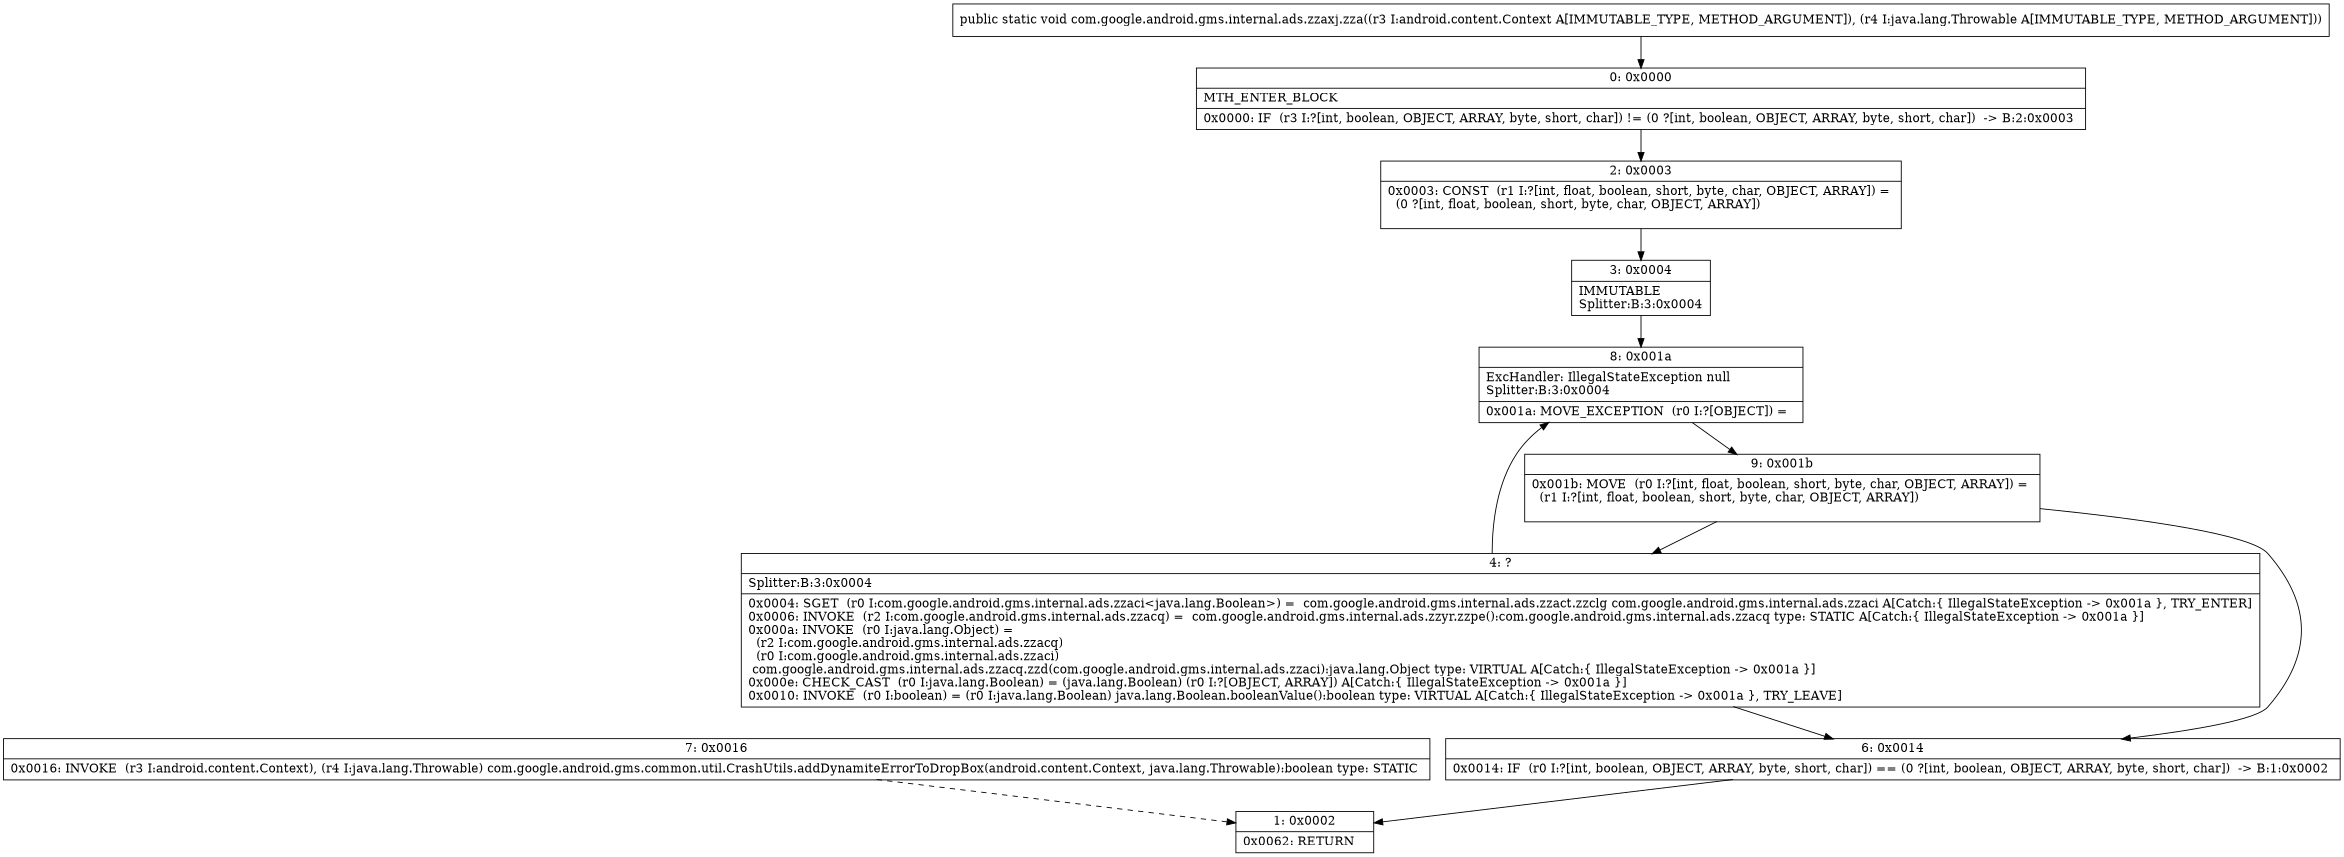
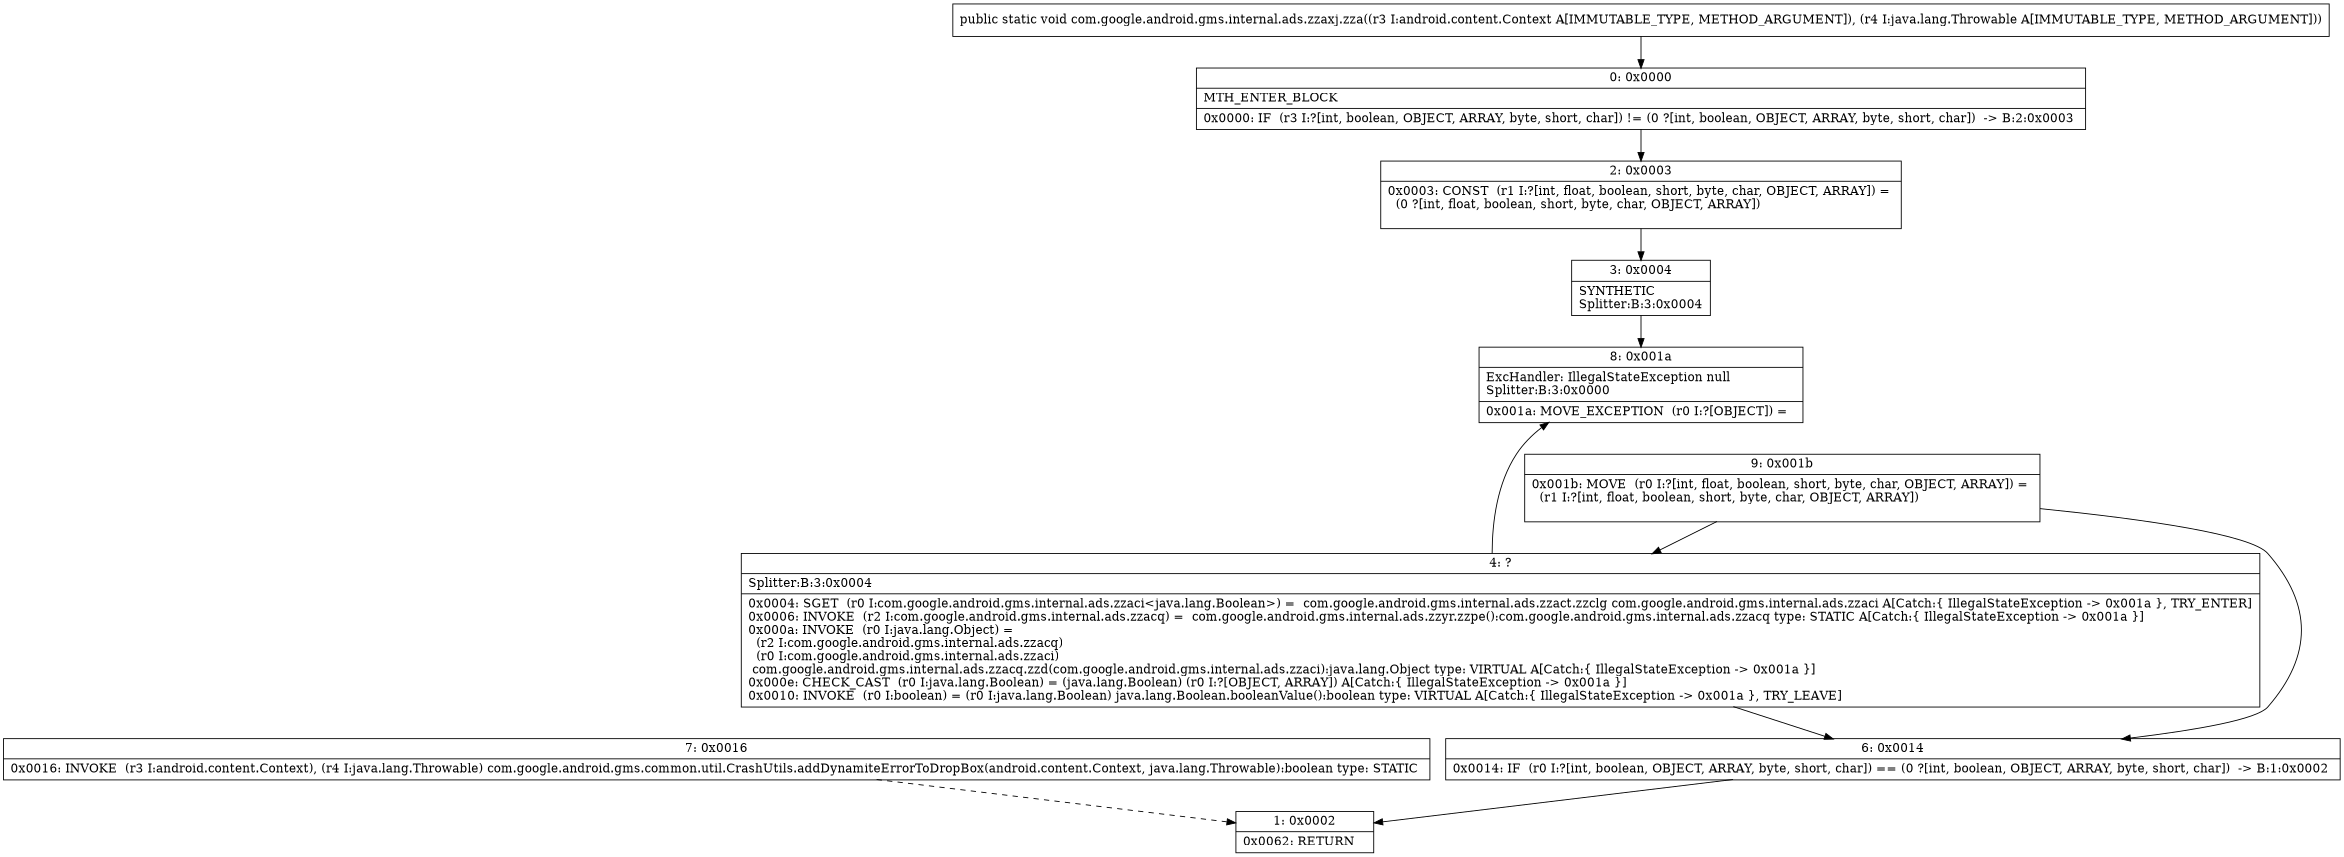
node "3: 0x0004": text "IMMUTABLE" -> "SYNTHETIC"
node "8: 0x001a": text "Splitter:B:3:0x0004" -> "Splitter:B:3:0x0000"
edge "8: 0x001a" -> "9: 0x001b": removed
